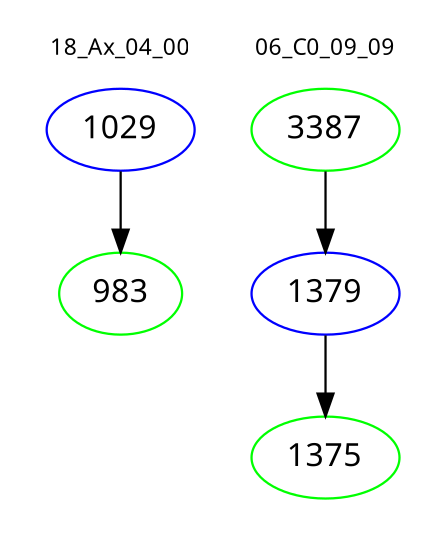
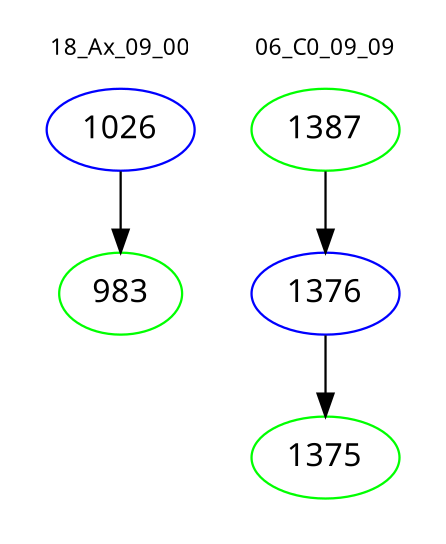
cluster "18_Ax_04_00": label "18_Ax_04_00" -> "18_Ax_09_00"
node "1029": label "1029" -> "1026"
node "3387": label "3387" -> "1387"
node "1379": label "1379" -> "1376"
